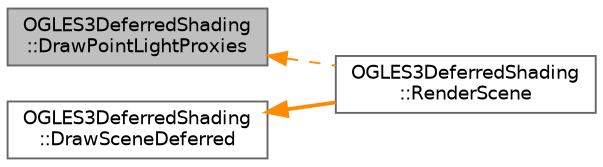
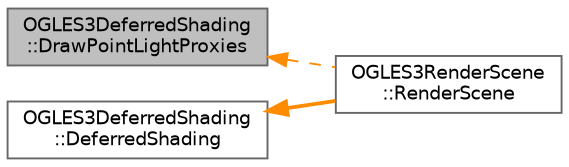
node "OGLES3DeferredShading ::RenderScene": label "OGLES3DeferredShading ::RenderScene" -> "OGLES3RenderScene ::RenderScene"
node "OGLES3DeferredShading ::DrawSceneDeferred": label "OGLES3DeferredShading ::DrawSceneDeferred" -> "OGLES3DeferredShading ::DeferredShading"
